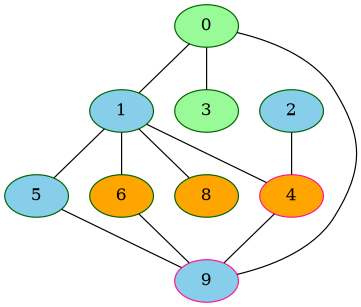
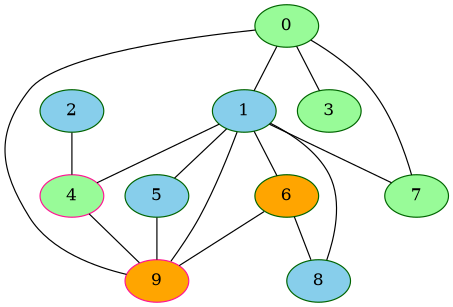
node "8": fillcolor orange -> skyblue
node "4": fillcolor orange -> palegreen
node "7": added
edge "1" -- "9": added
edge "6" -- "8": added
node "9": fillcolor skyblue -> orange
